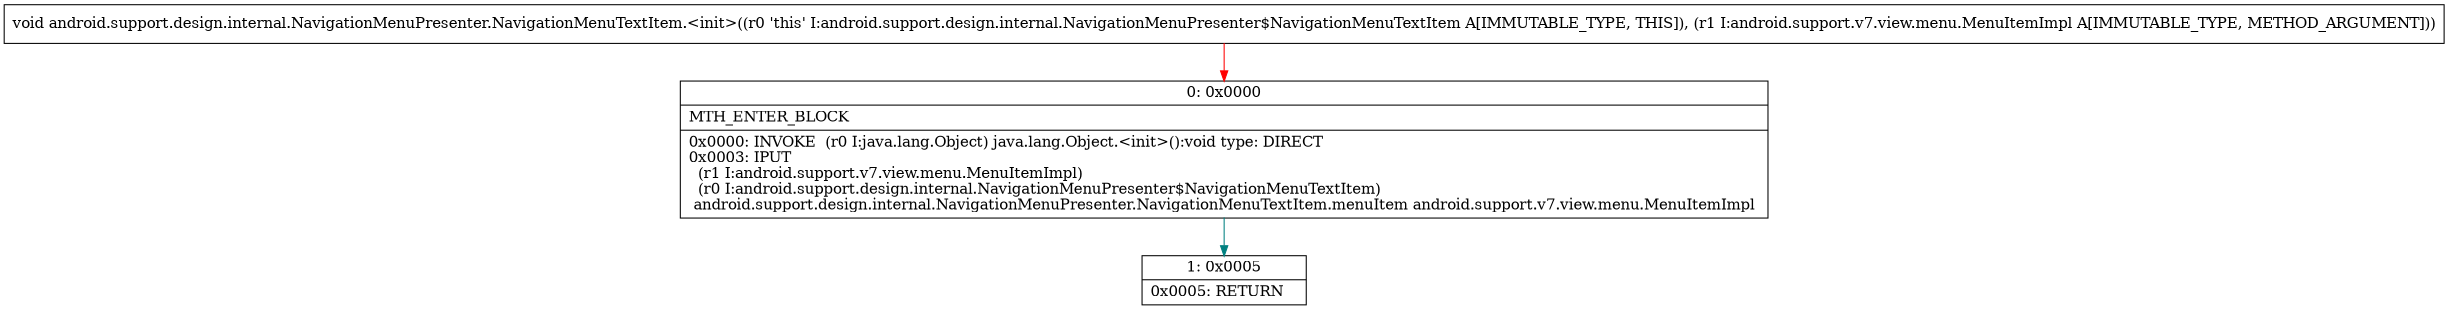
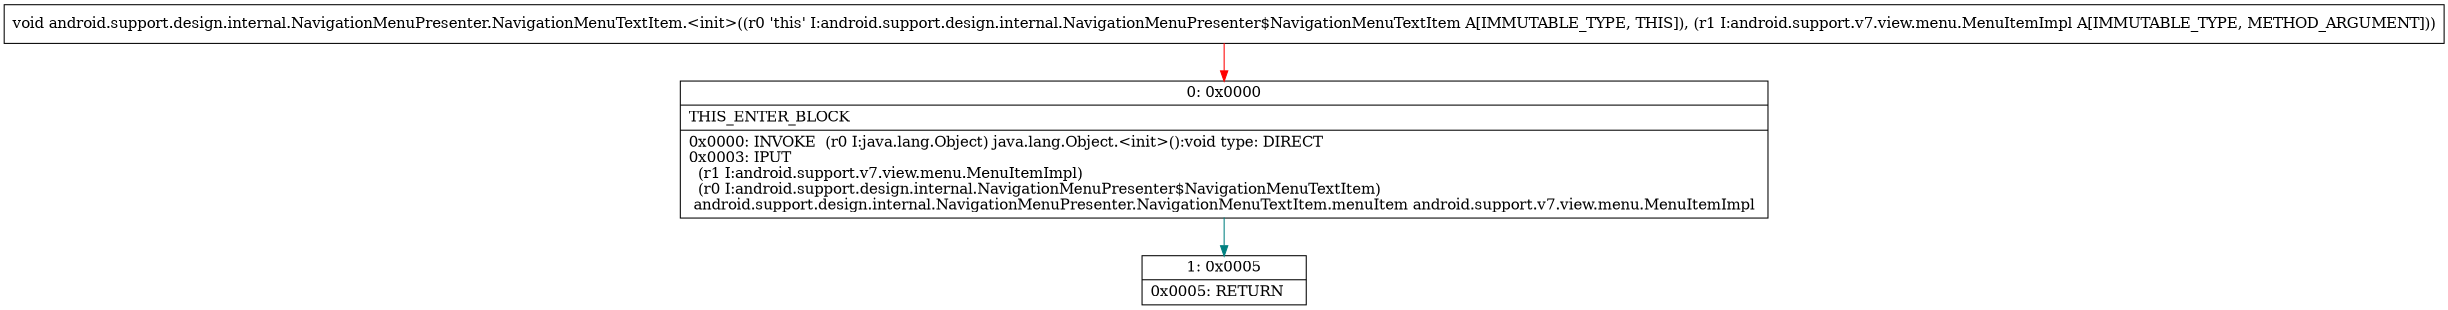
node "0: 0x0000": text "MTH_ENTER_BLOCK" -> "THIS_ENTER_BLOCK"
